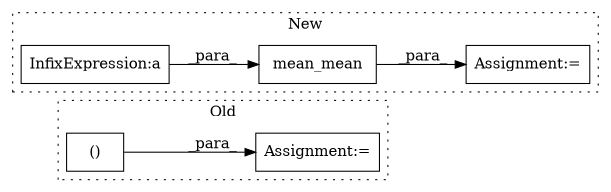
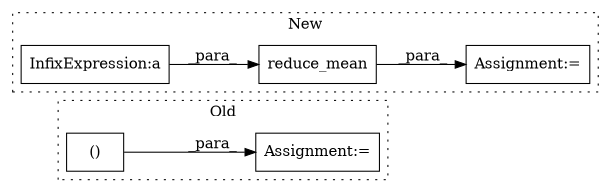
node "mean_mean": label "mean_mean" -> "reduce_mean"
